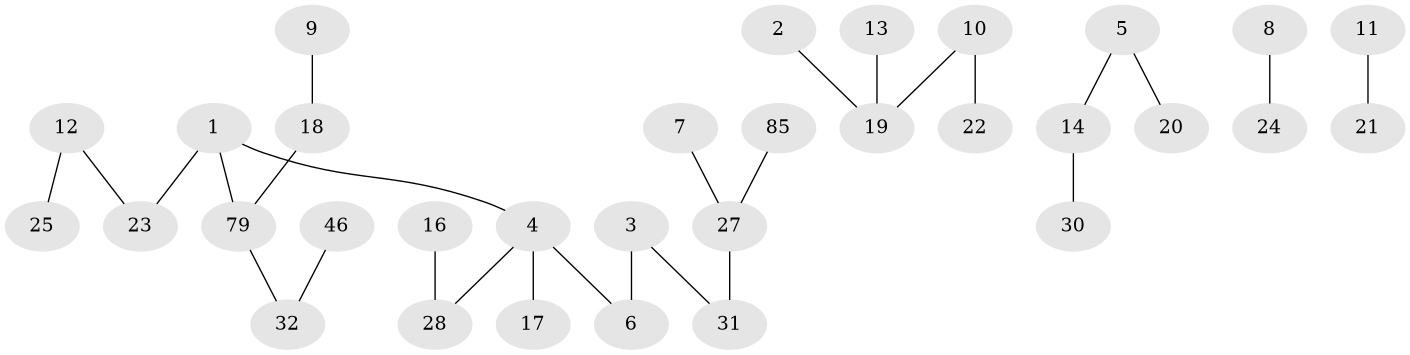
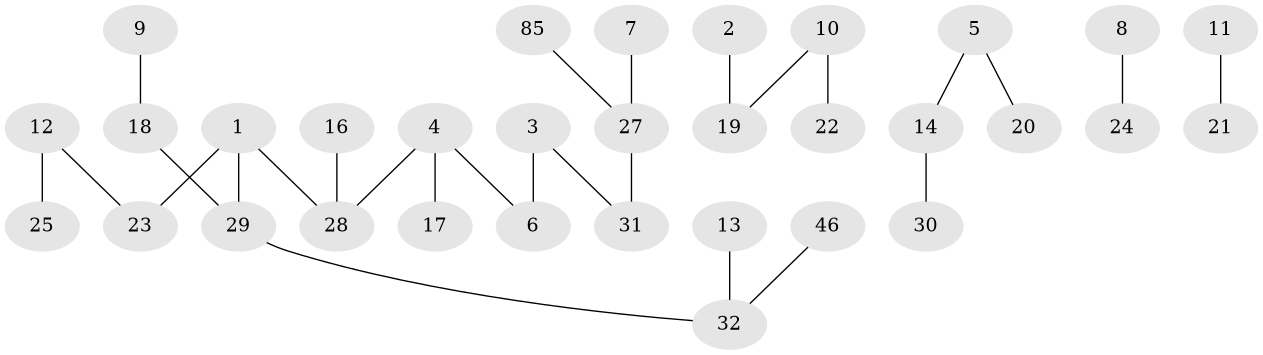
edge "13" -- "19": now "13" -- "32"
edge "1" -- "4": now "1" -- "28"
node "79": label "79" -> "29"
